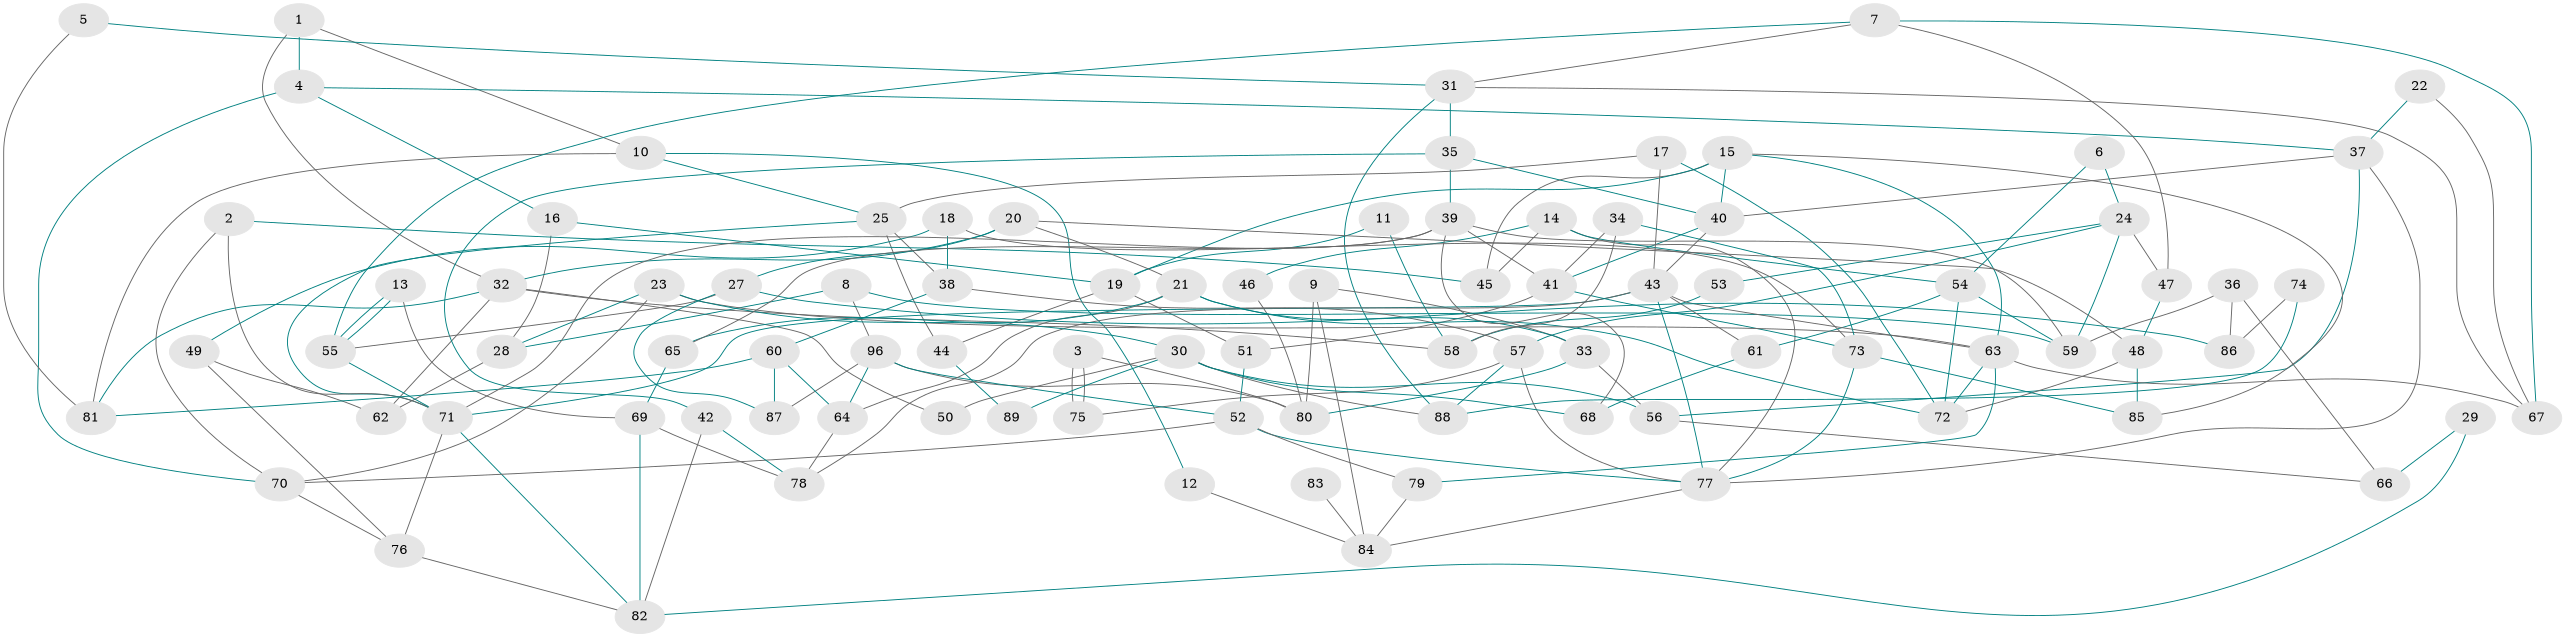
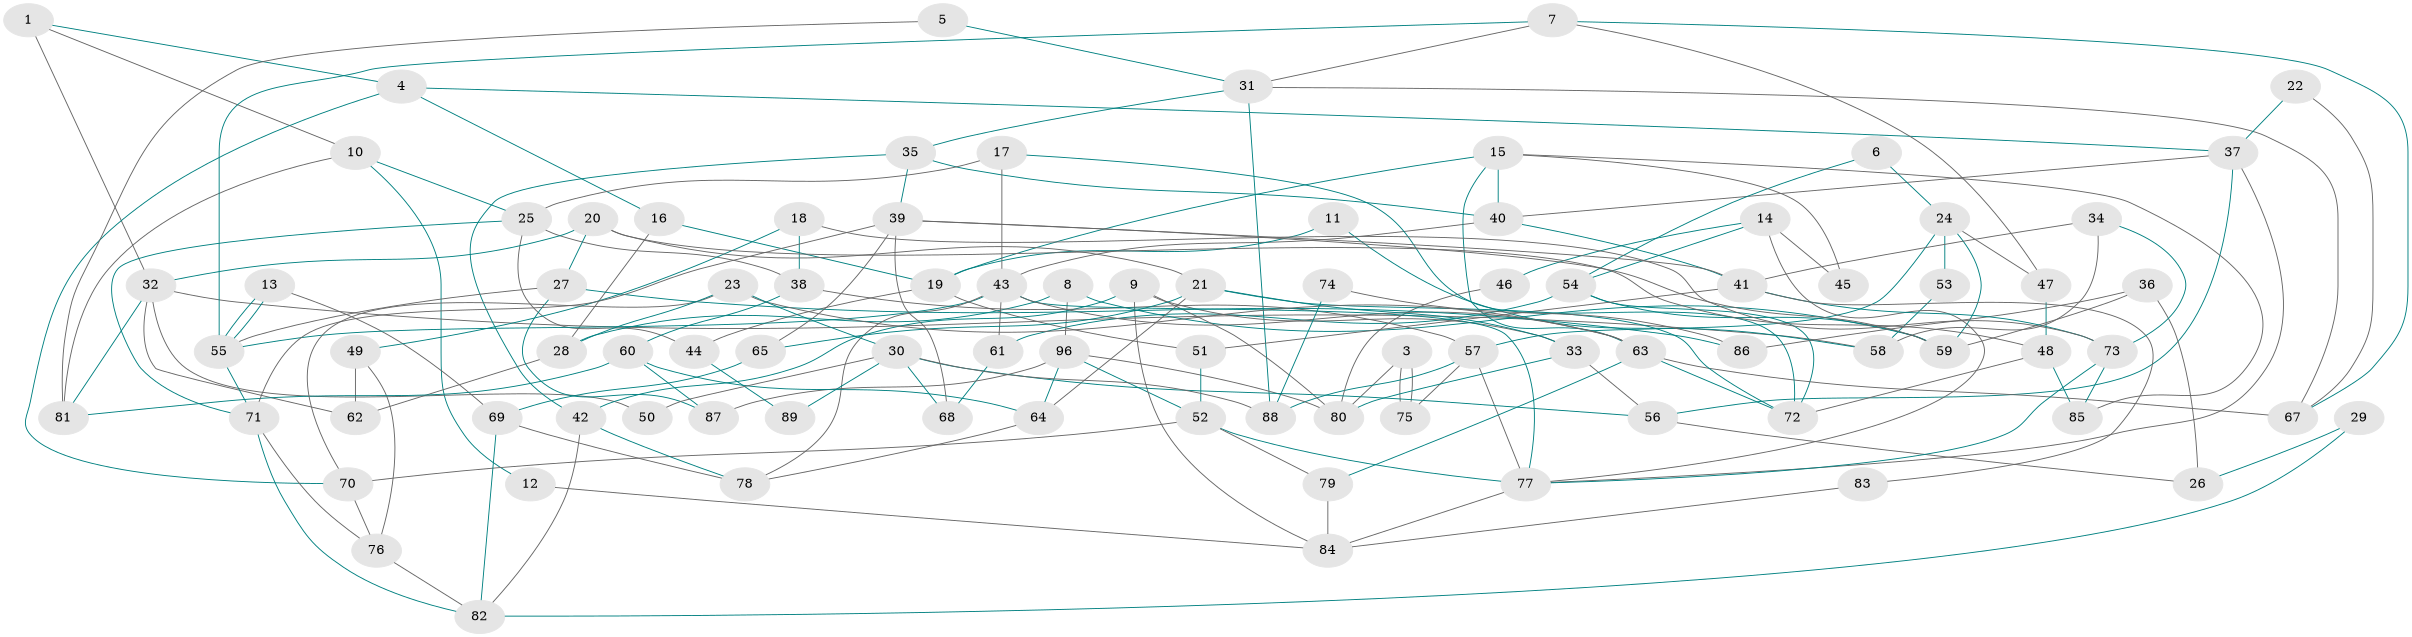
node "2": removed
edge "41" -- "83": added
edge "43" -- "71": now "43" -- "55"
edge "9" -- "42": added
node "66": label "66" -> "26"
